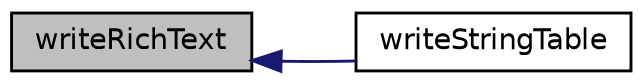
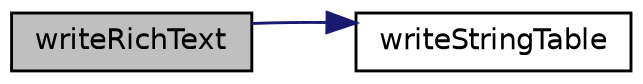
edge "writeStringTable" -> "writeRichText": reversed
